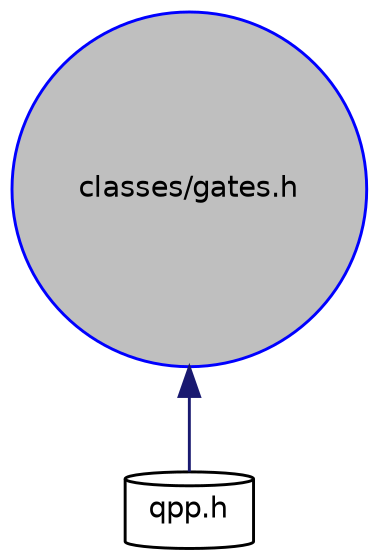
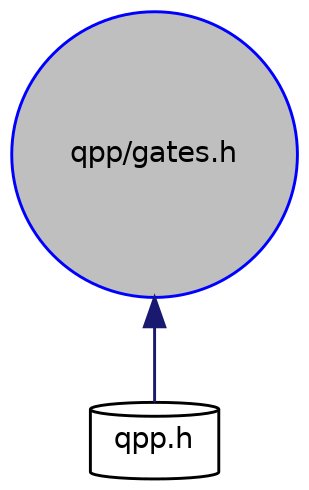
node "classes/gates.h": label "classes/gates.h" -> "qpp/gates.h"
